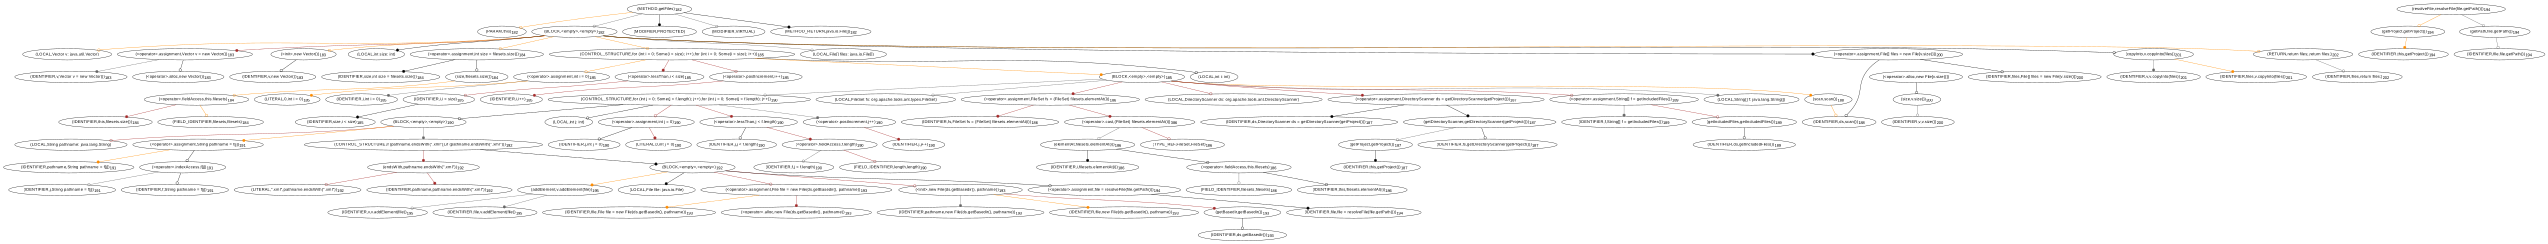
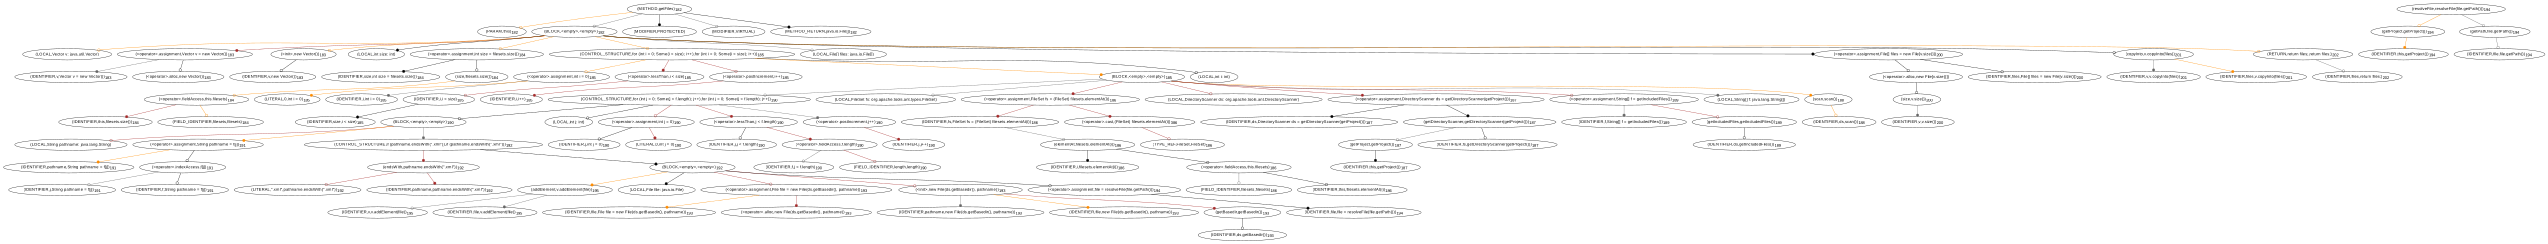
edge "(<operator>.assignment,File[] files = new File[v.size()])" -> "(IDENTIFIER,ds,scan())": now "(<operator>.assignment,File[] files = new File[v.size()])" -> "(<operator>.alloc,new File[v.size()])"
edge "(size,v.size())" -> "(IDENTIFIER,v,v.size())": arrowhead odot -> dot
edge "(<operator>.cast,(FileSet) filesets.elementAt(i))" -> "(elementAt,filesets.elementAt(i))": now "(IDENTIFIER,fs,FileSet fs = (FileSet) filesets.elementAt(i))" -> "(elementAt,filesets.elementAt(i))"
